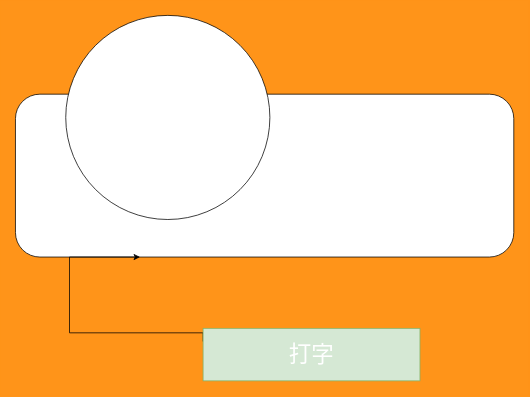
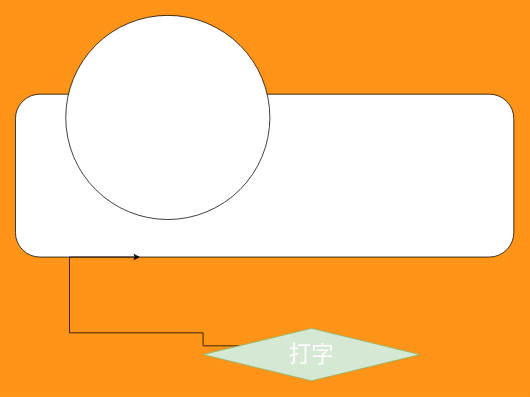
node "打字": shape rectangle -> diamond
